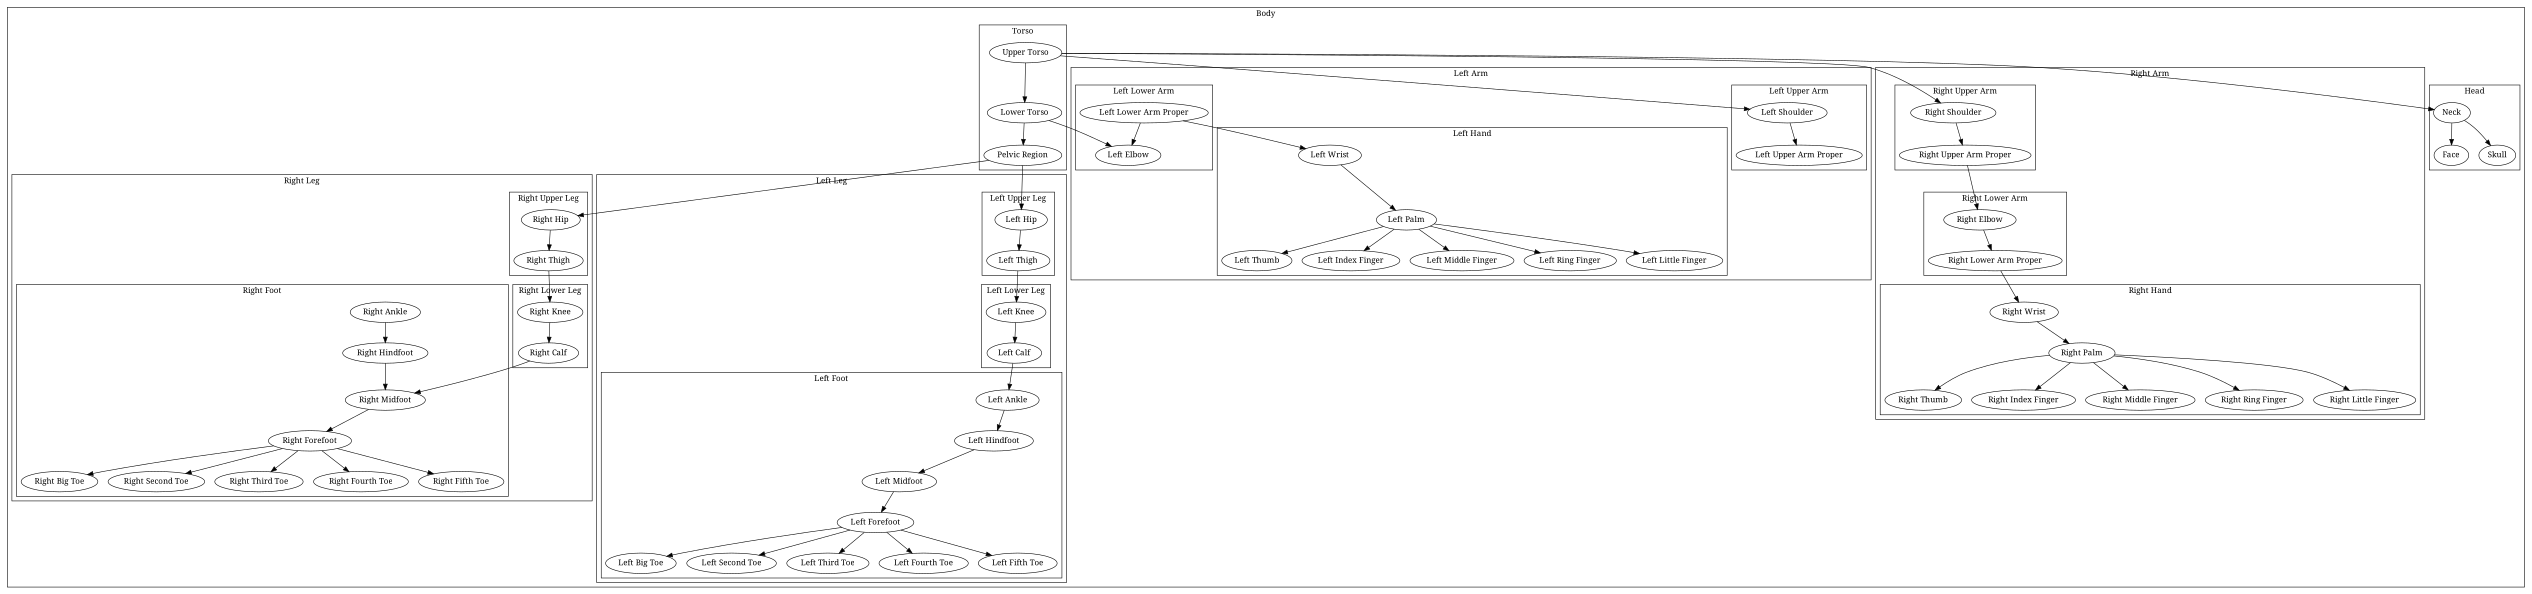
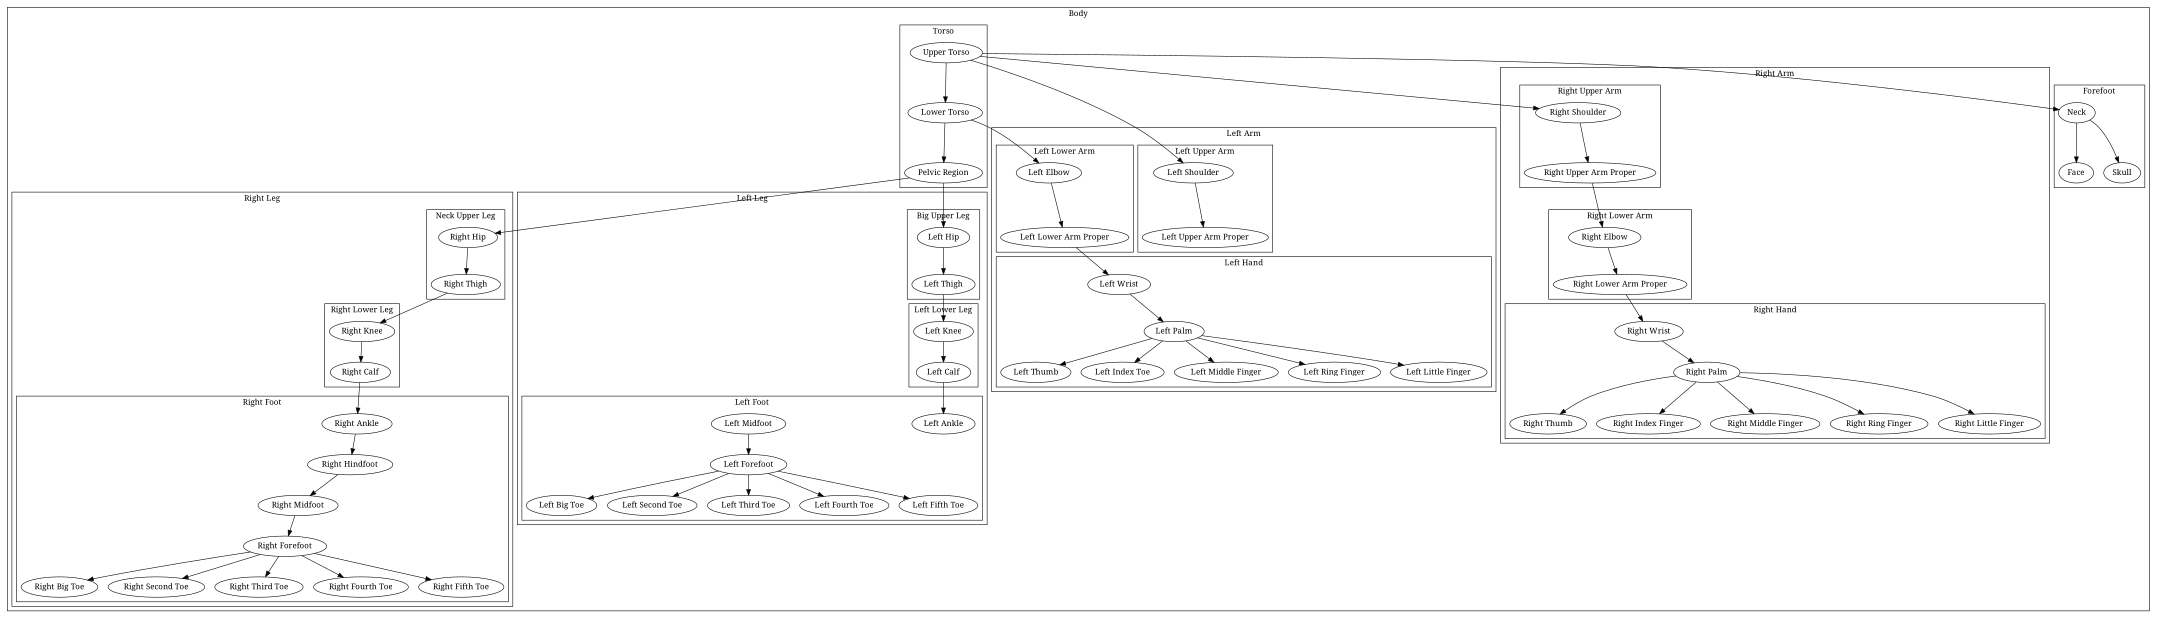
cluster "Head": label "Head" -> "Forefoot"
edge "Left Lower Arm Proper" -> "Left Elbow": reversed
cluster "Right Upper Leg": label "Right Upper Leg" -> "Neck Upper Leg"
cluster "Left Upper Leg": label "Left Upper Leg" -> "Big Upper Leg"
node "Left Index Finger": label "Left Index Finger" -> "Left Index Toe"
edge "Right Calf" -> "Right Midfoot": now "Right Calf" -> "Right Ankle"
node "Left Hindfoot": removed
